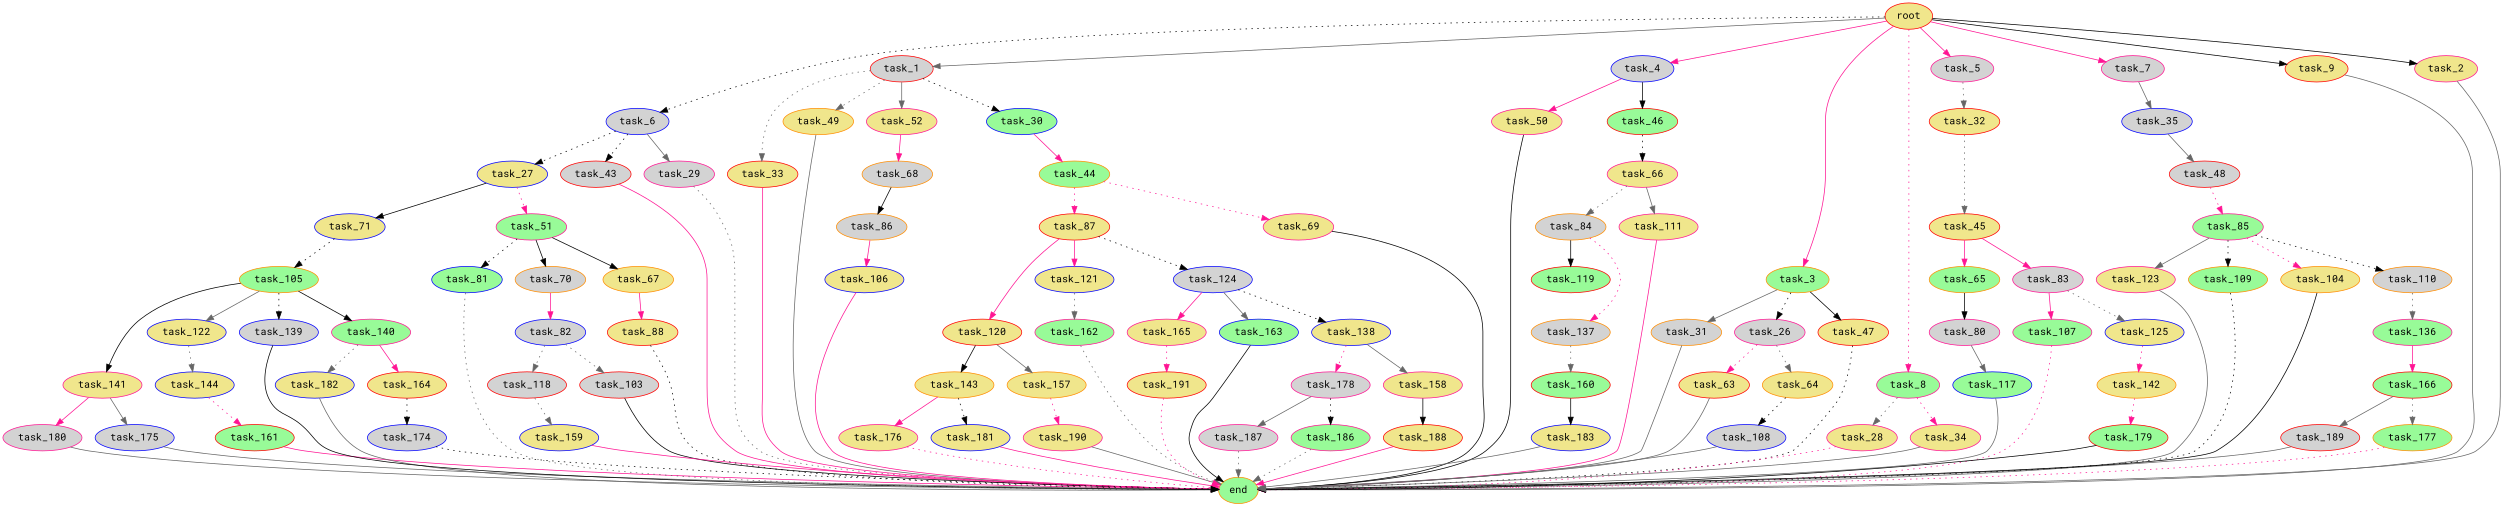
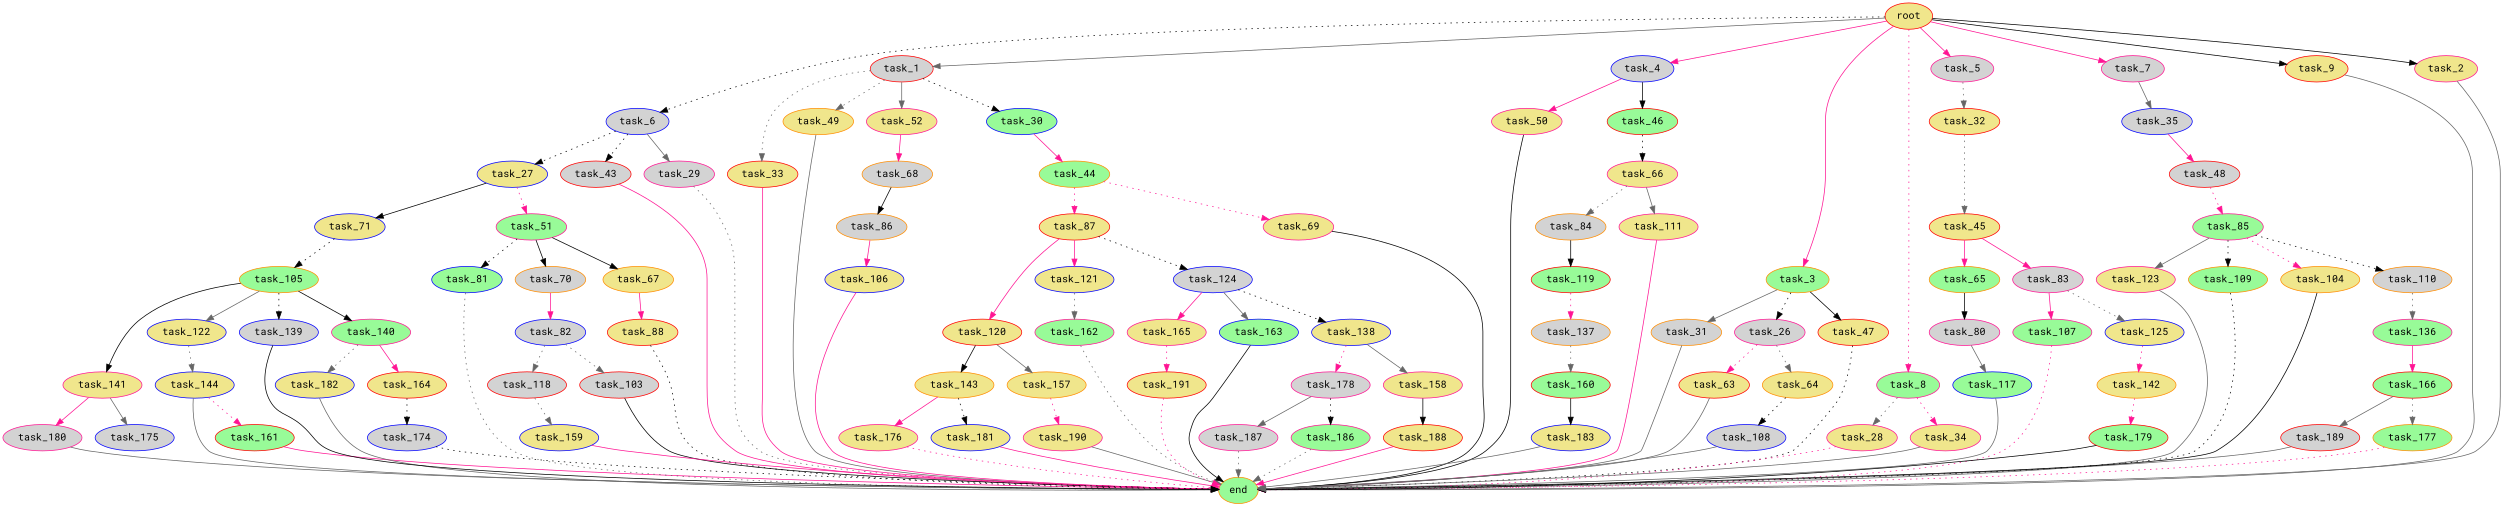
edge "task_35" -> "task_48": color gray40 -> deeppink
edge "task_84" -> "task_137": now "task_119" -> "task_137"
edge "task_175" -> "end": now "task_144" -> "end"
